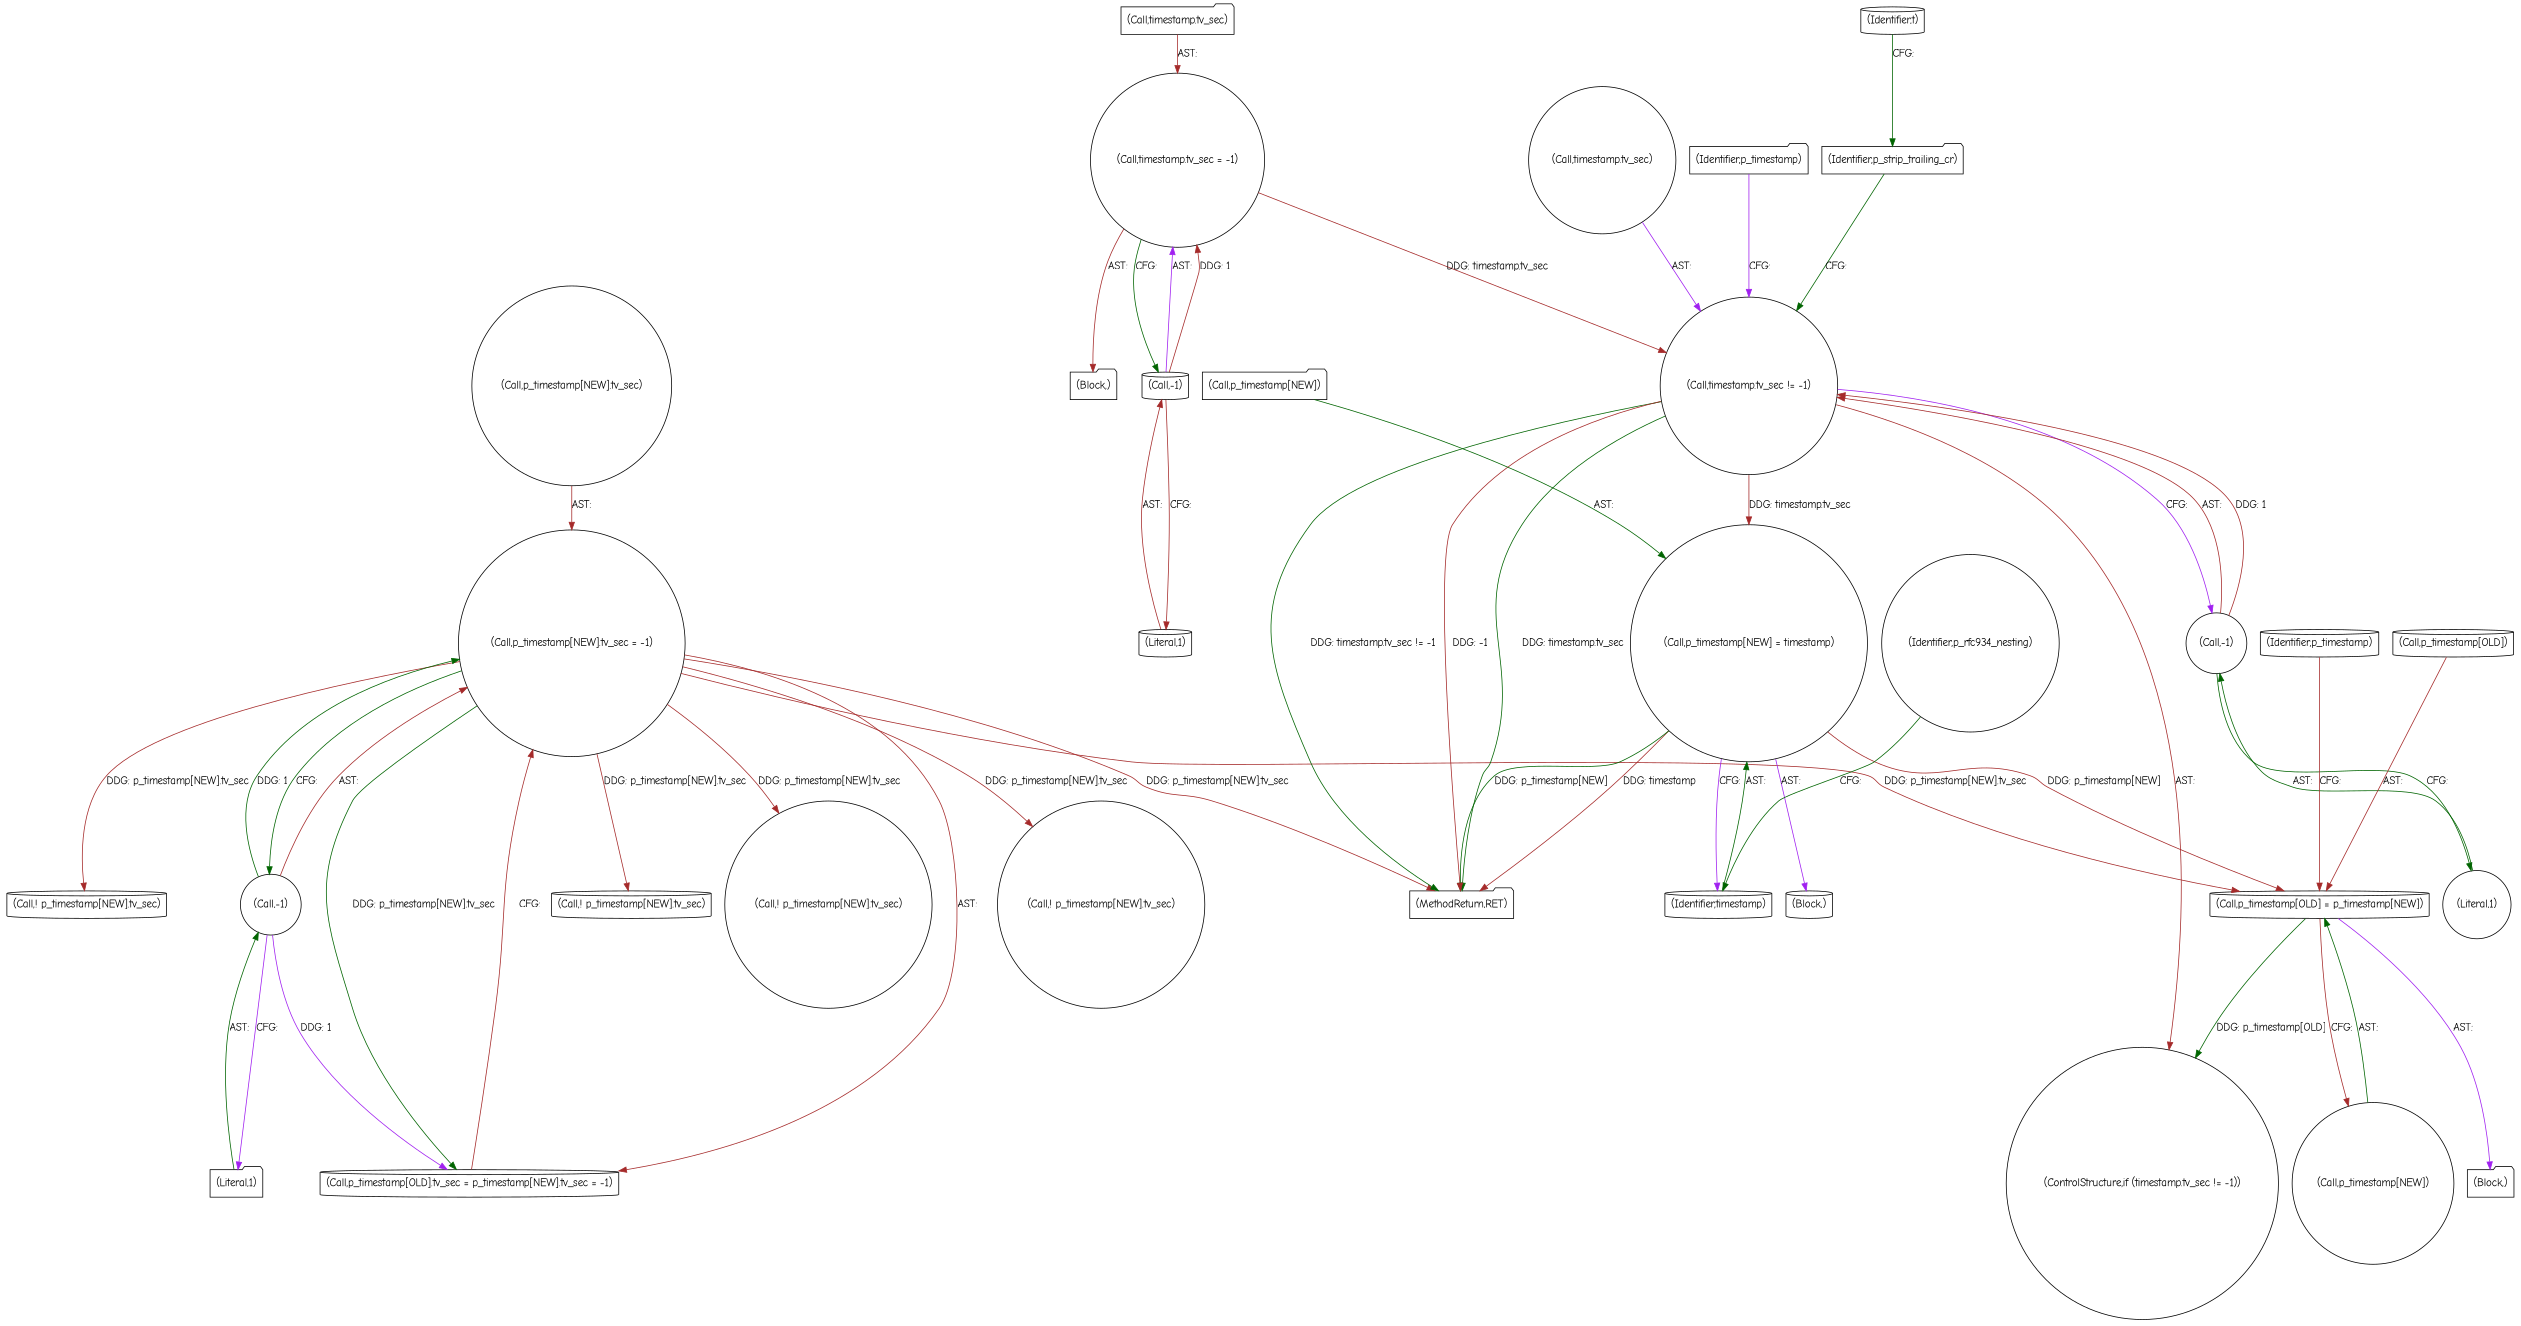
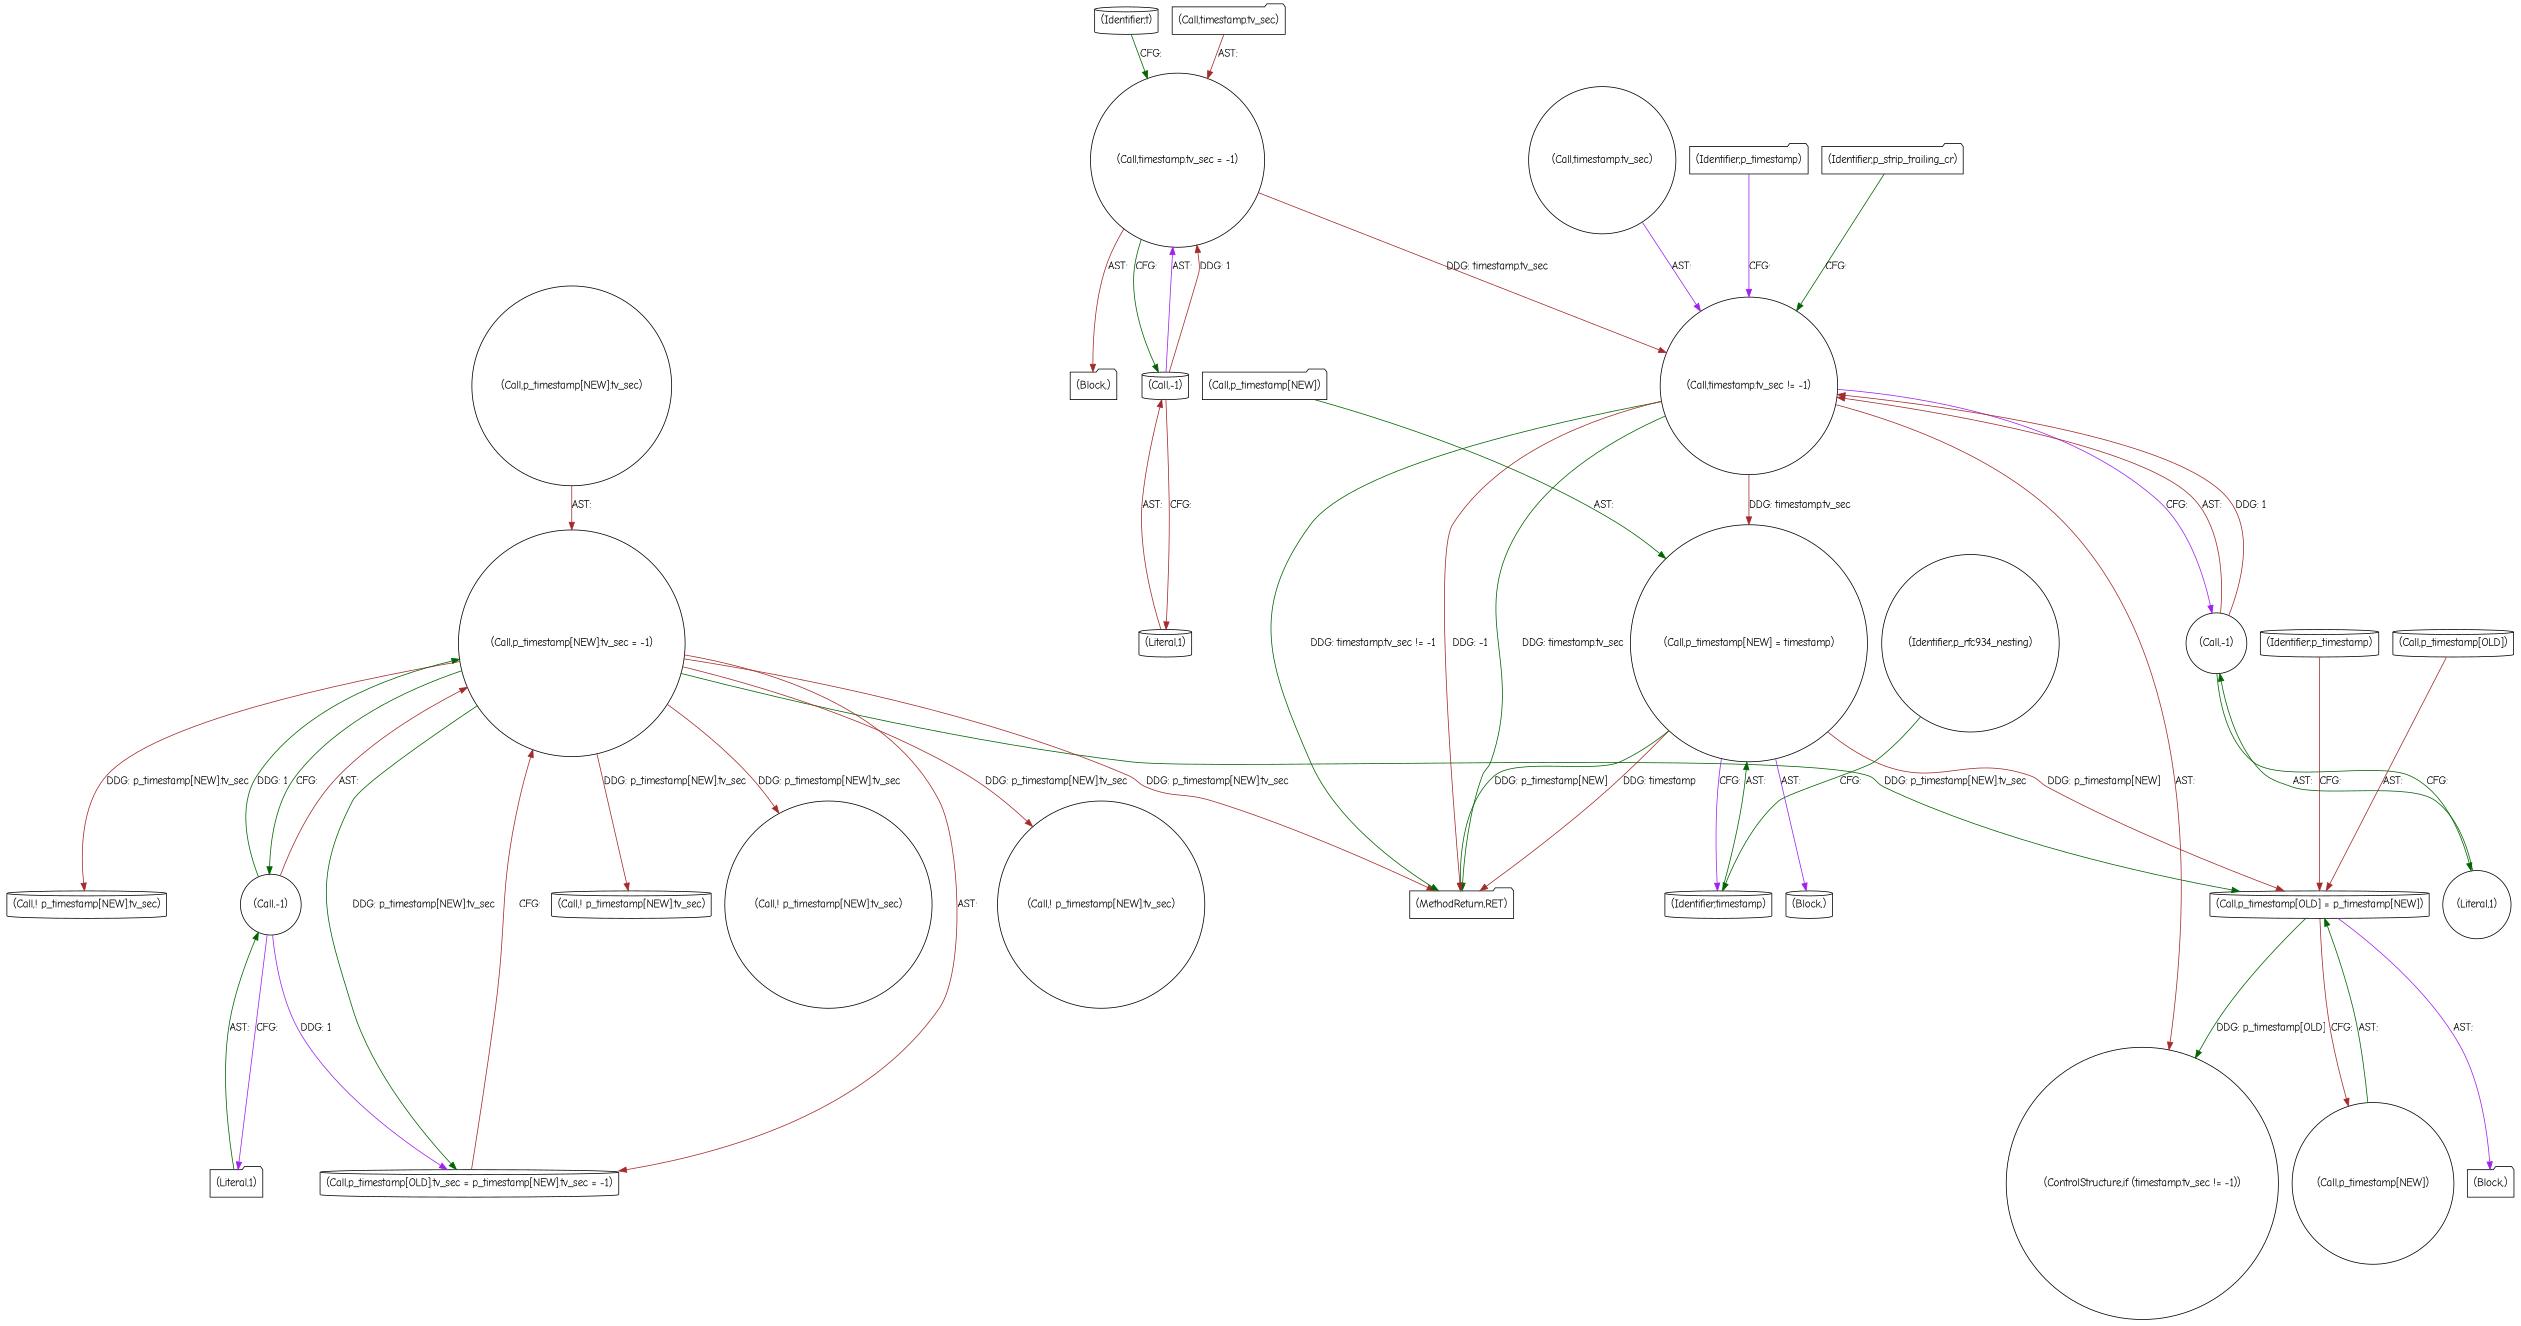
edge "(Identifier,t)" -> "(Identifier,p_strip_trailing_cr)": now "(Identifier,t)" -> "(Call,timestamp.tv_sec = -1)"
edge "(Call,p_timestamp[NEW].tv_sec = -1)" -> "(Call,p_timestamp[OLD] = p_timestamp[NEW])": color brown -> darkgreen
